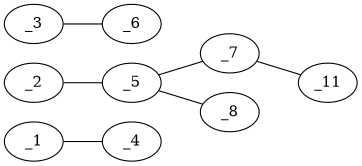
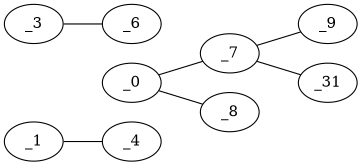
node "_9": added
node "_2": removed
node "_5": label "_5" -> "_0"
node "_11": label "_11" -> "_31"
